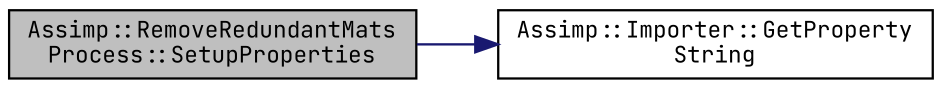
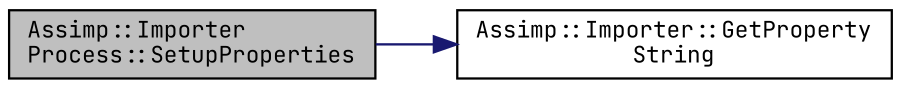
node "Assimp::RemoveRedundantMats Process::SetupProperties": label "Assimp::RemoveRedundantMats Process::SetupProperties" -> "Assimp::Importer Process::SetupProperties"
